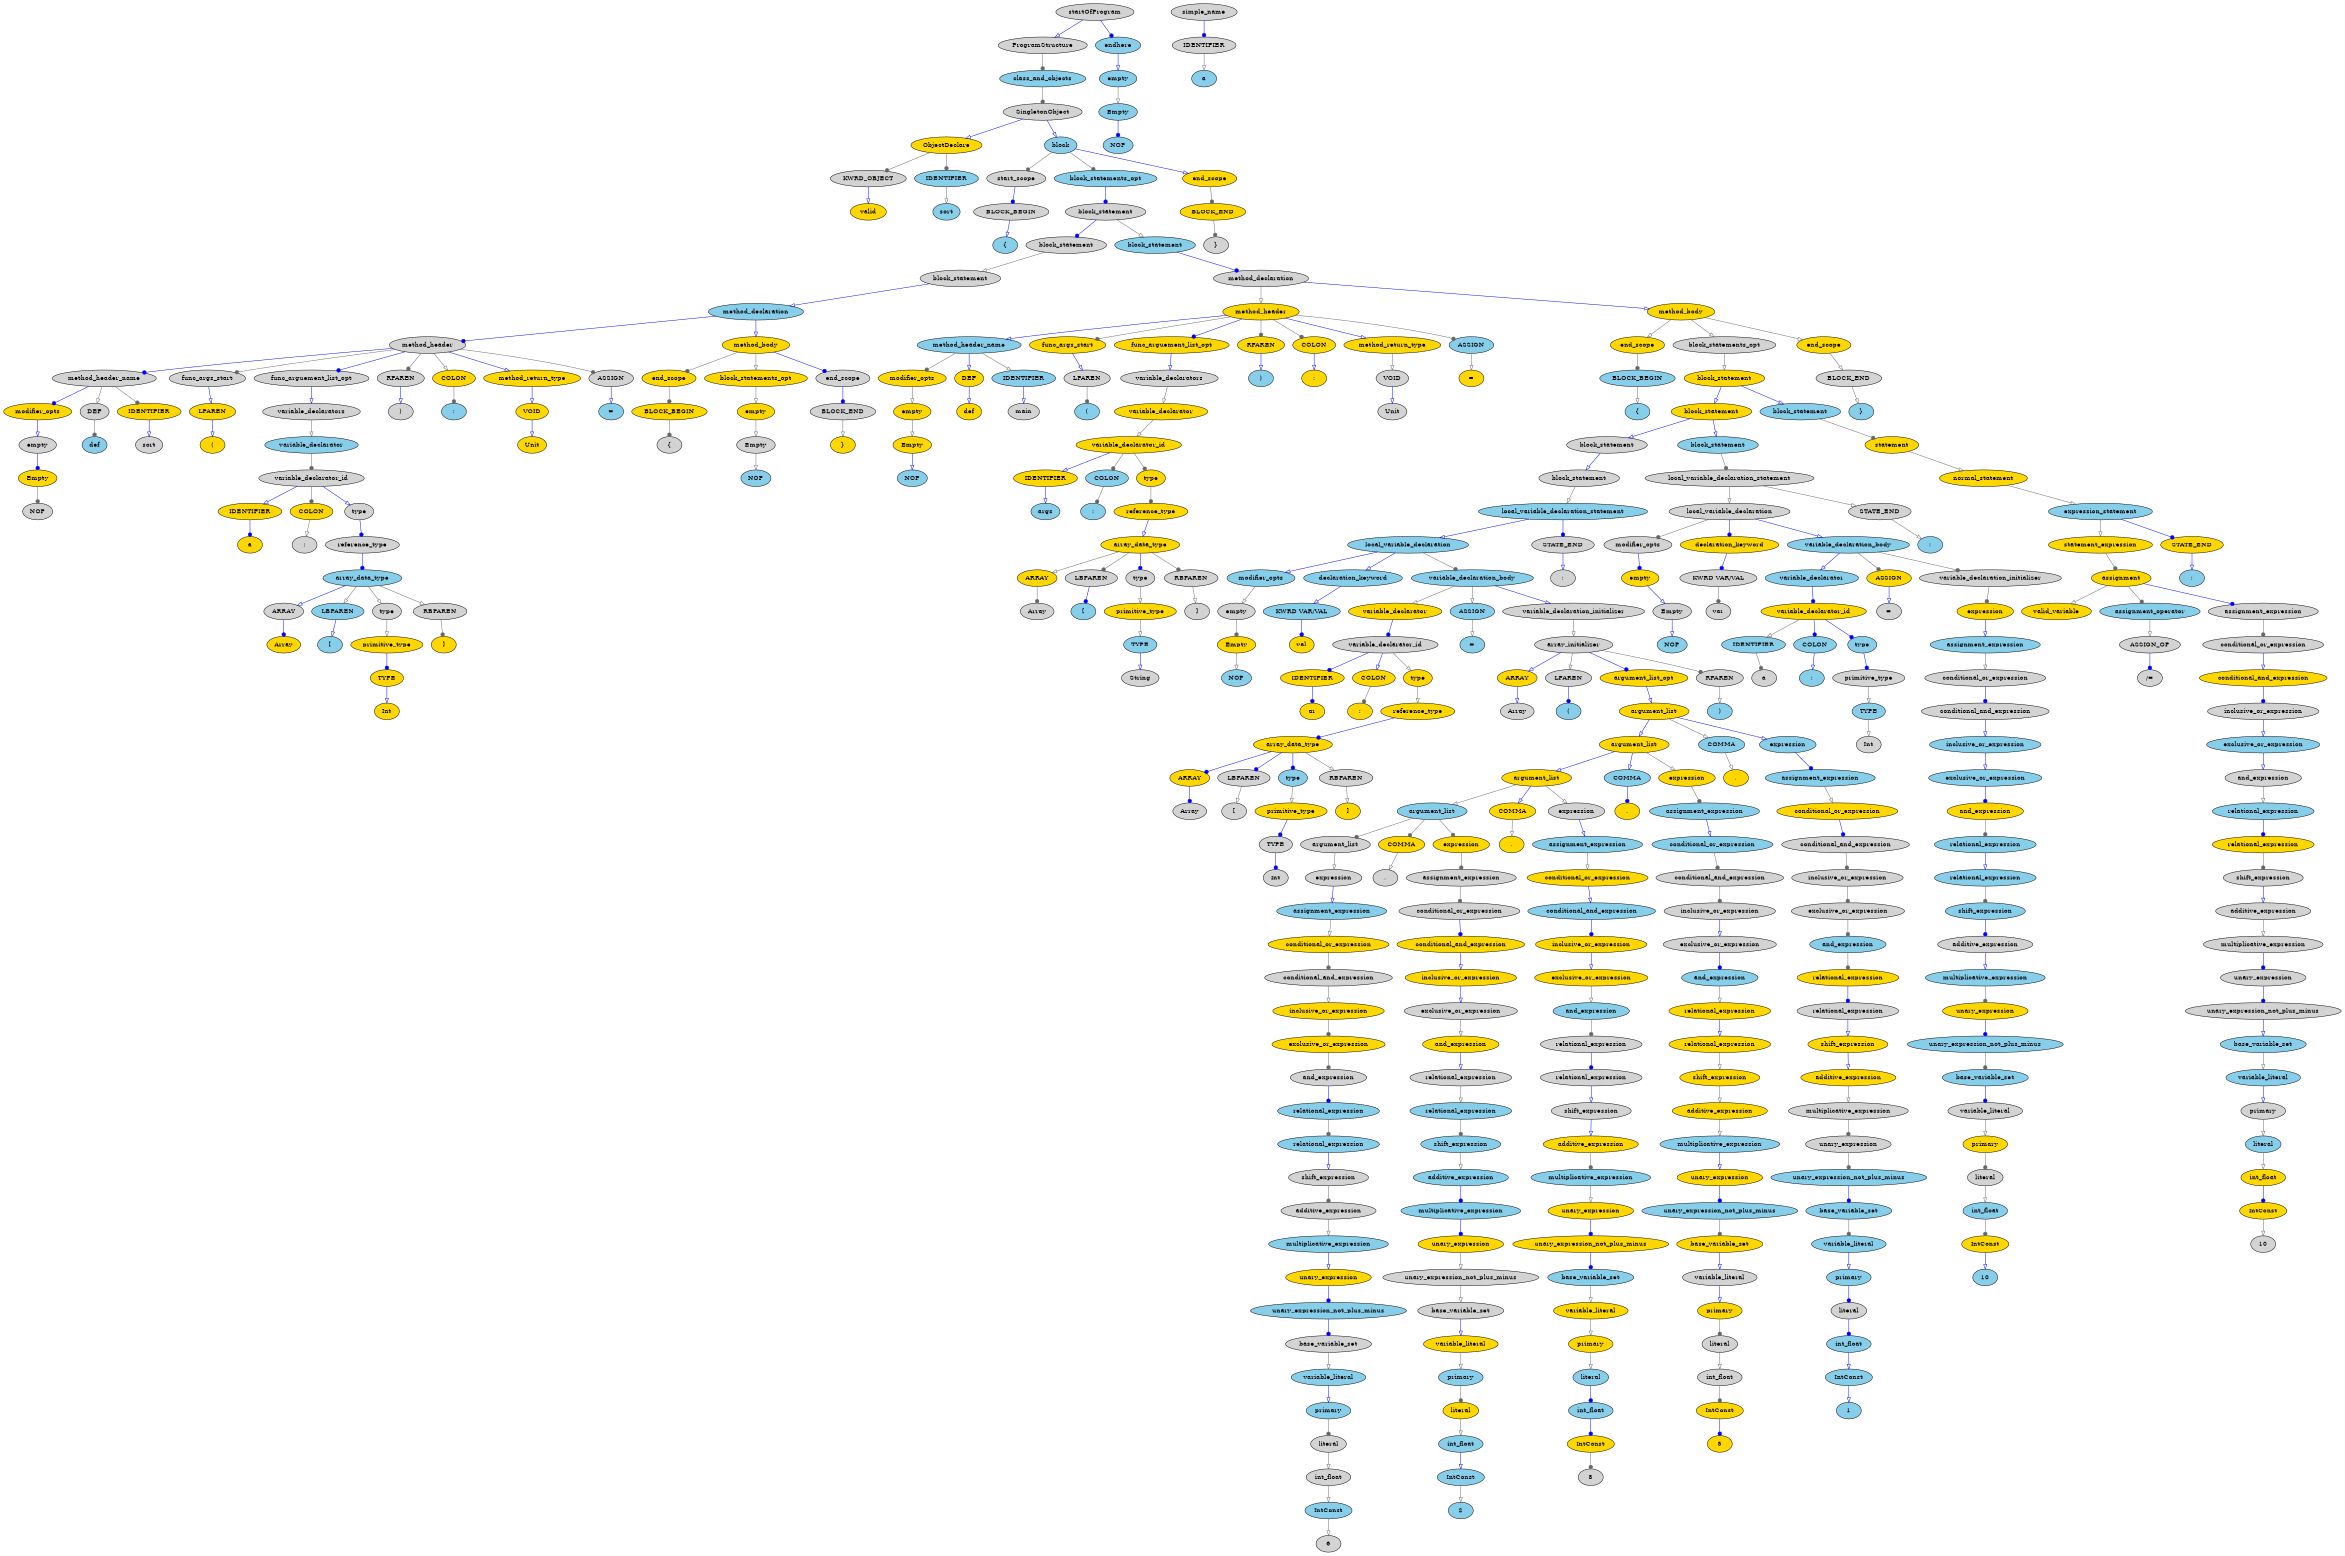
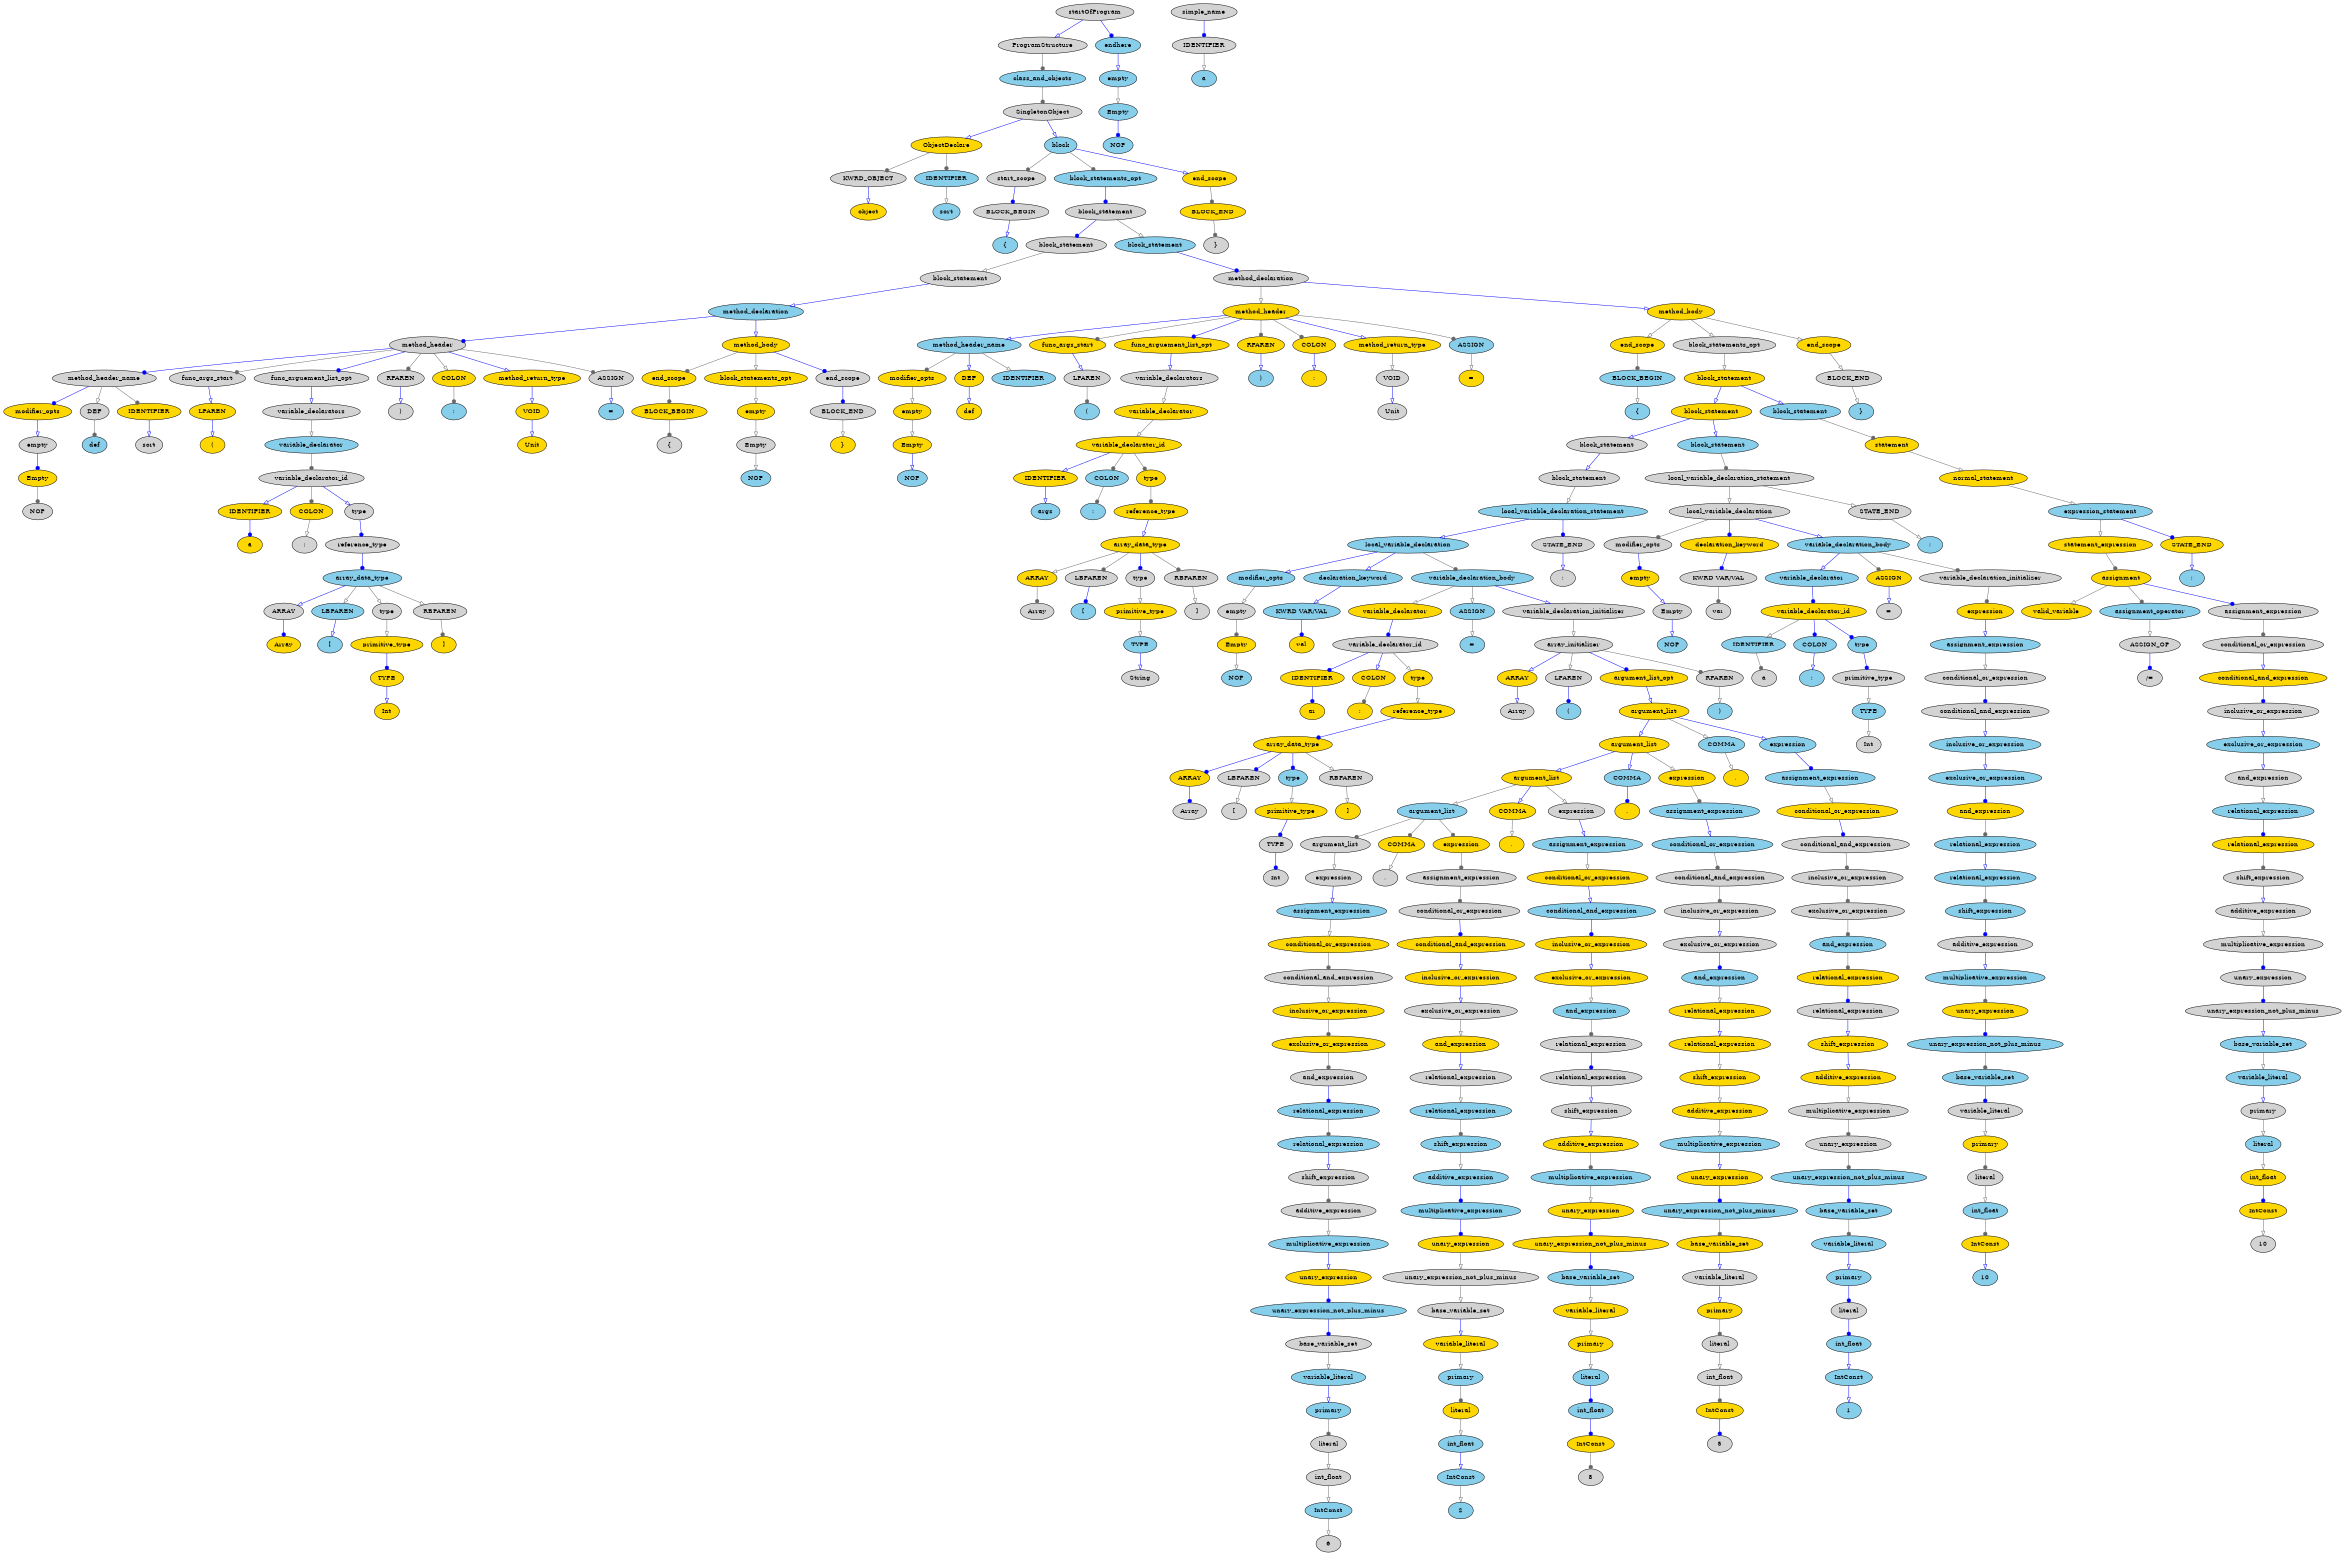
node "valid": label "valid" -> "object"
node "main": removed
node "5": fillcolor gold -> lightgrey
